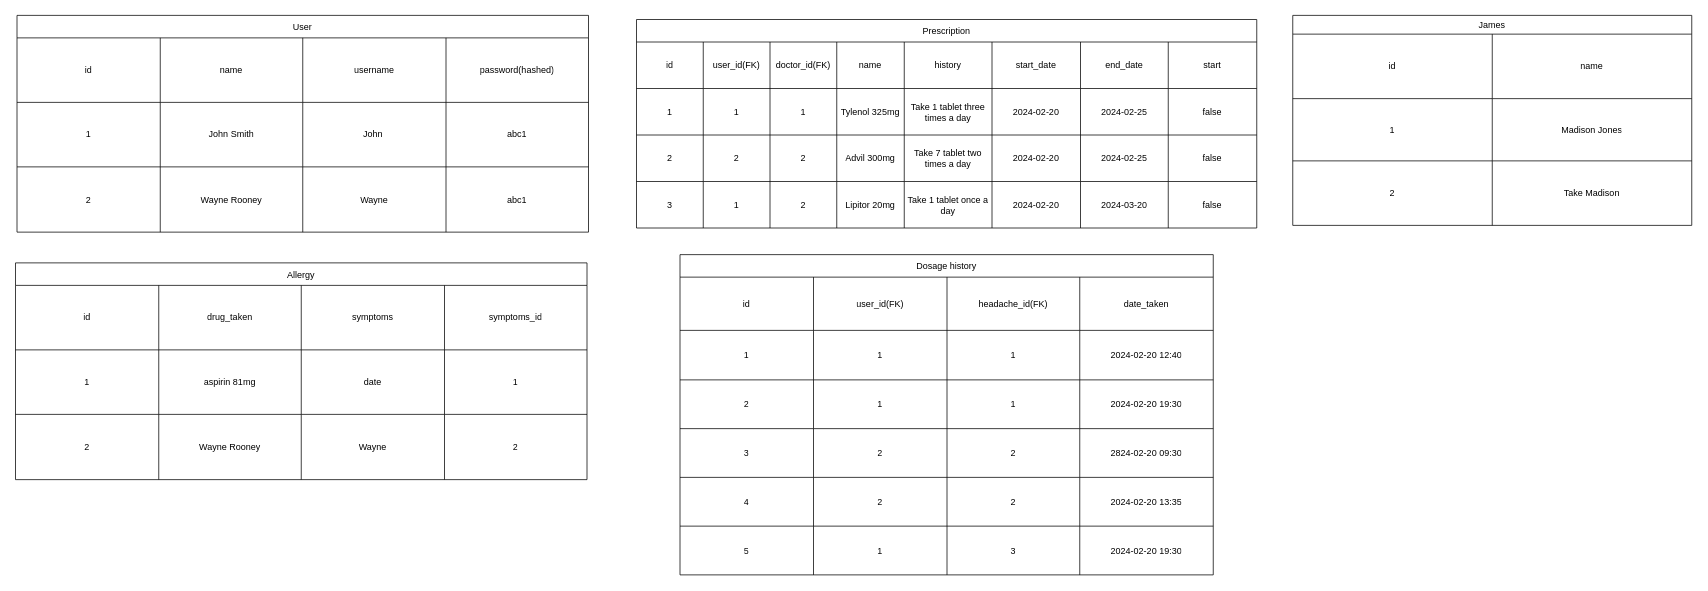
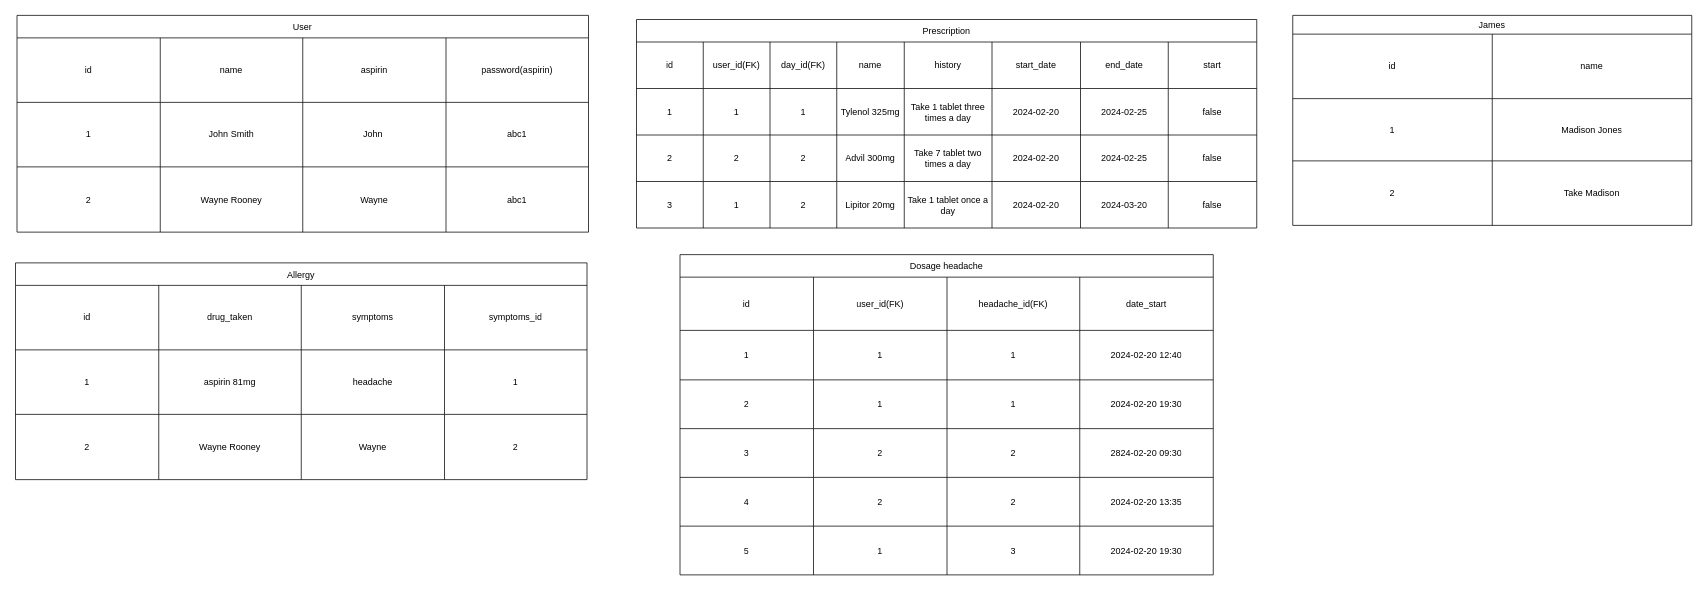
node "doctor_id(FK)": label "doctor_id(FK)" -> "day_id(FK)"
node "username": label "username" -> "aspirin"
node "password(hashed)": label "password(hashed)" -> "password(aspirin)"
node "Dosage history": label "Dosage history" -> "Dosage headache"
node "date_taken": label "date_taken" -> "date_start"
node "date": label "date" -> "headache"
